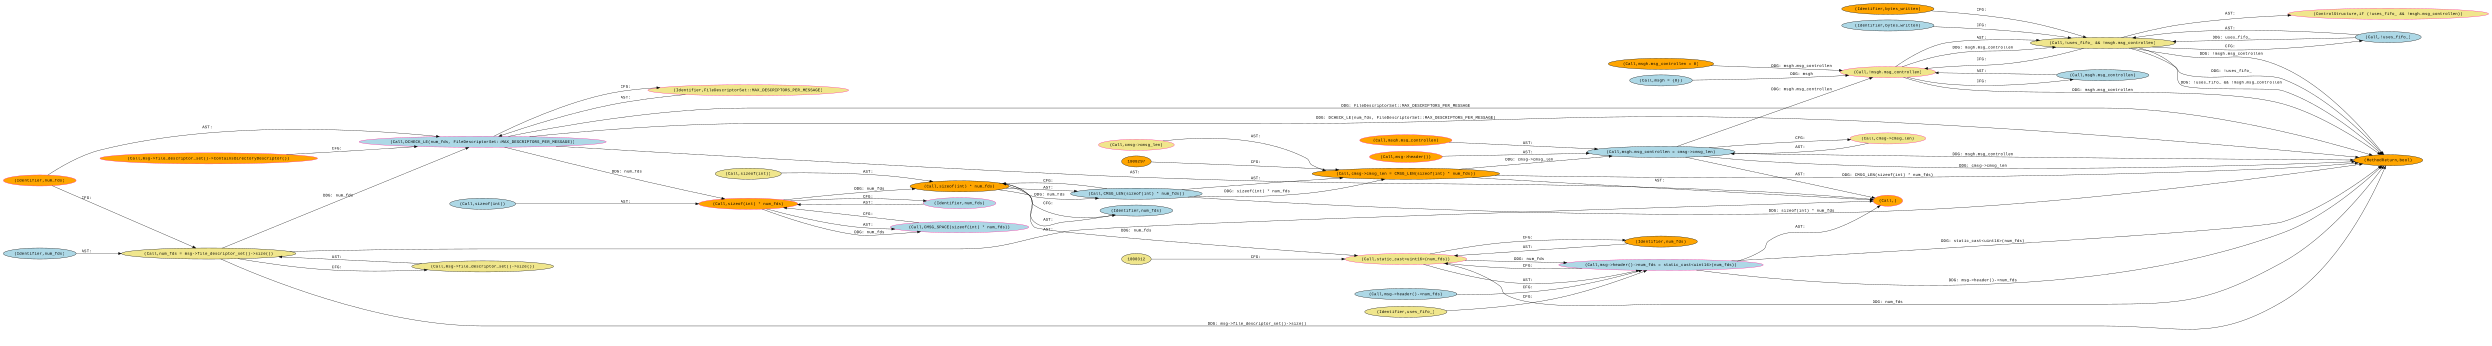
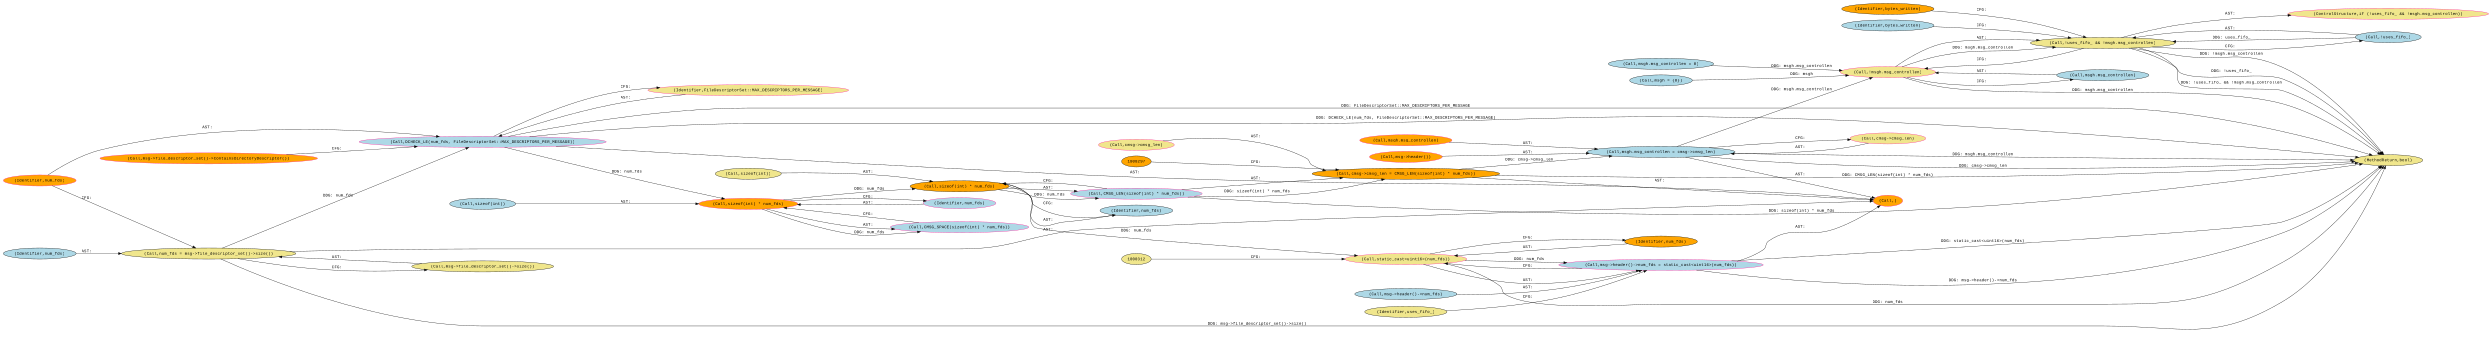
node "(Call,msgh.msg_controllen = 0)": fillcolor orange -> lightblue
node "(MethodReturn,bool)": fillcolor orange -> khaki
node "(Call,CMSG_LEN(sizeof(int) * num_fds))": color black -> deeppink
edge "(Call,msg->header()->num_fds)" -> "(Call,msg->header()->num_fds = static_cast<uint16>(num_fds))": label "CFG: " -> "AST: "
